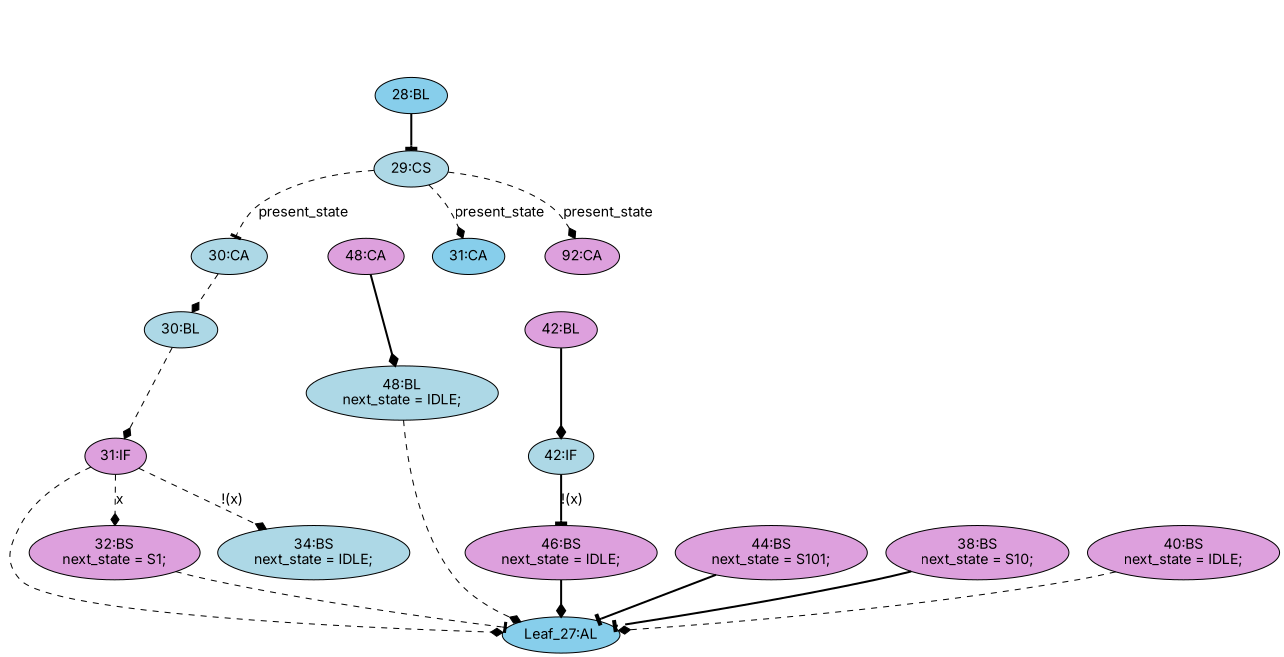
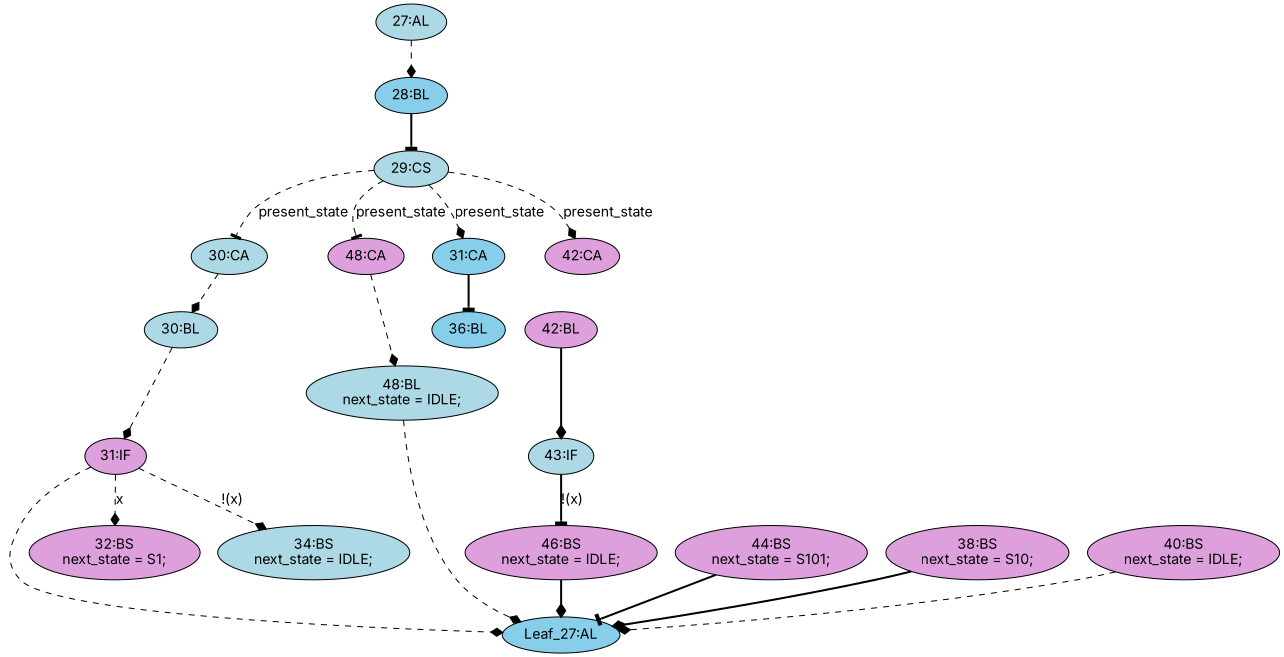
node "27:AL": added
edge "29:CS" -> "48:CA": added, label "present_state"
node "92:CA": label "92:CA" -> "42:CA"
edge "48:CA" -> "48:BL next_state = IDLE;": style bold -> dashed
node "36:BL": added
node "42:IF": label "42:IF" -> "43:IF"
edge "38:BS next_state = S10;" -> "Leaf_27:AL": arrowhead tee -> diamond
edge "32:BS next_state = S1;" -> "Leaf_27:AL": removed
